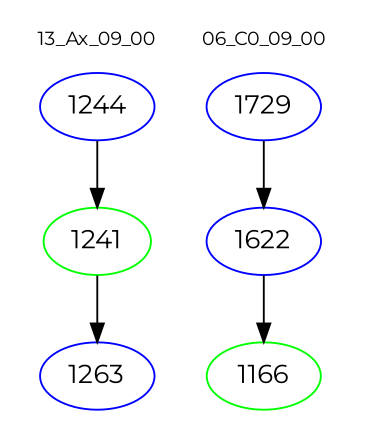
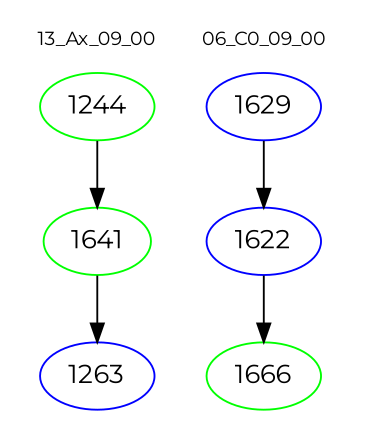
node "1244": color blue -> green
node "1729": label "1729" -> "1629"
node "1241": label "1241" -> "1641"
node "1166": label "1166" -> "1666"
